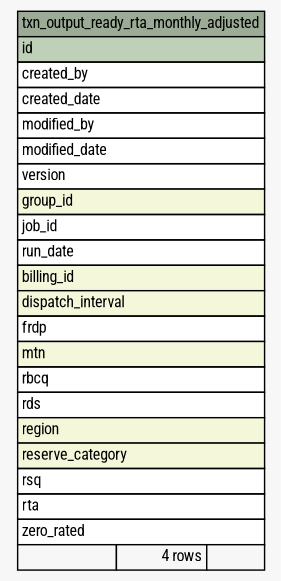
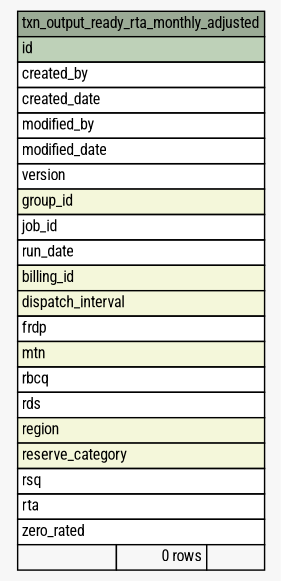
node "txn_output_ready_rta_monthly_adjusted": text "4 rows" -> "0 rows"
